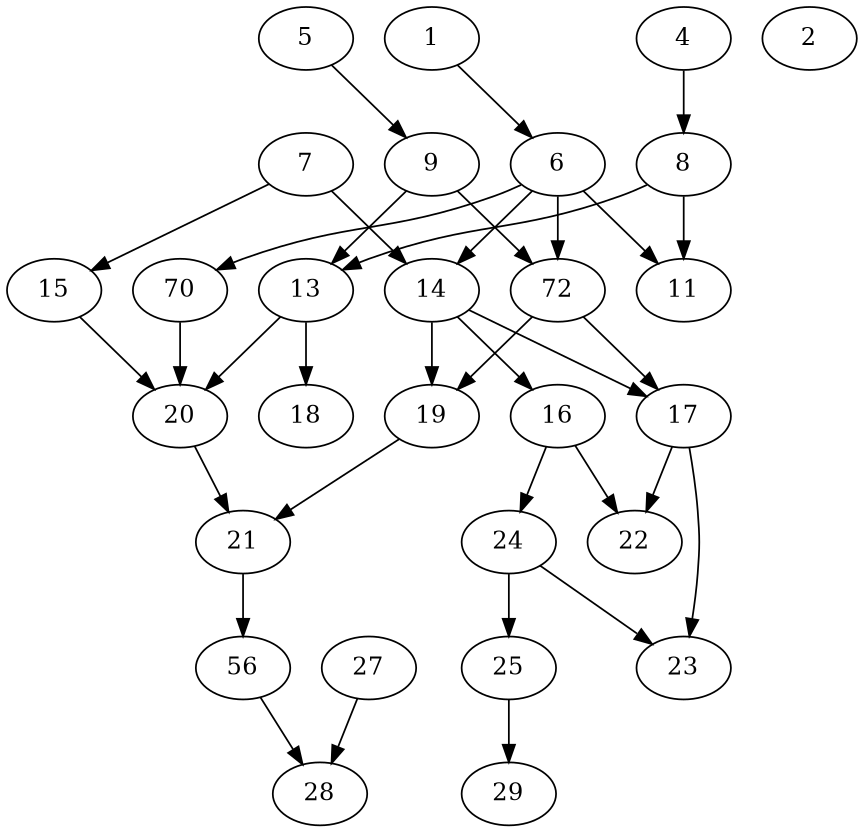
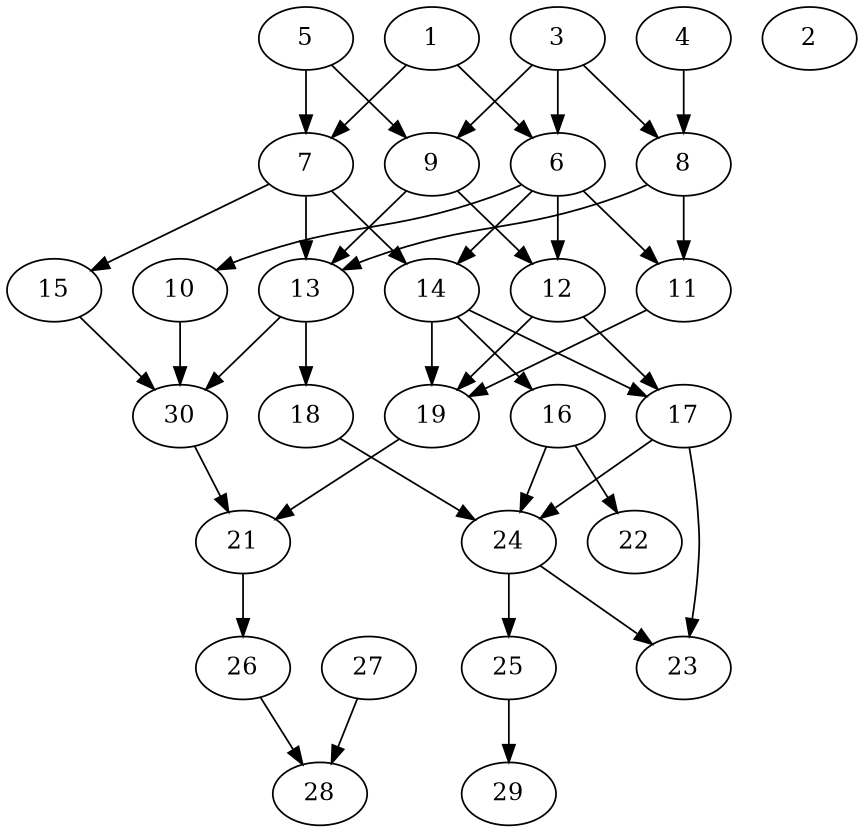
node "3": added
edge "5" -> "7": added
edge "1" -> "7": added
edge "7" -> "13": added
node "70": label "70" -> "10"
node "72": label "72" -> "12"
edge "11" -> "19": added
node "20": label "20" -> "30"
edge "17" -> "22": now "17" -> "24"
edge "18" -> "24": added
node "56": label "56" -> "26"
